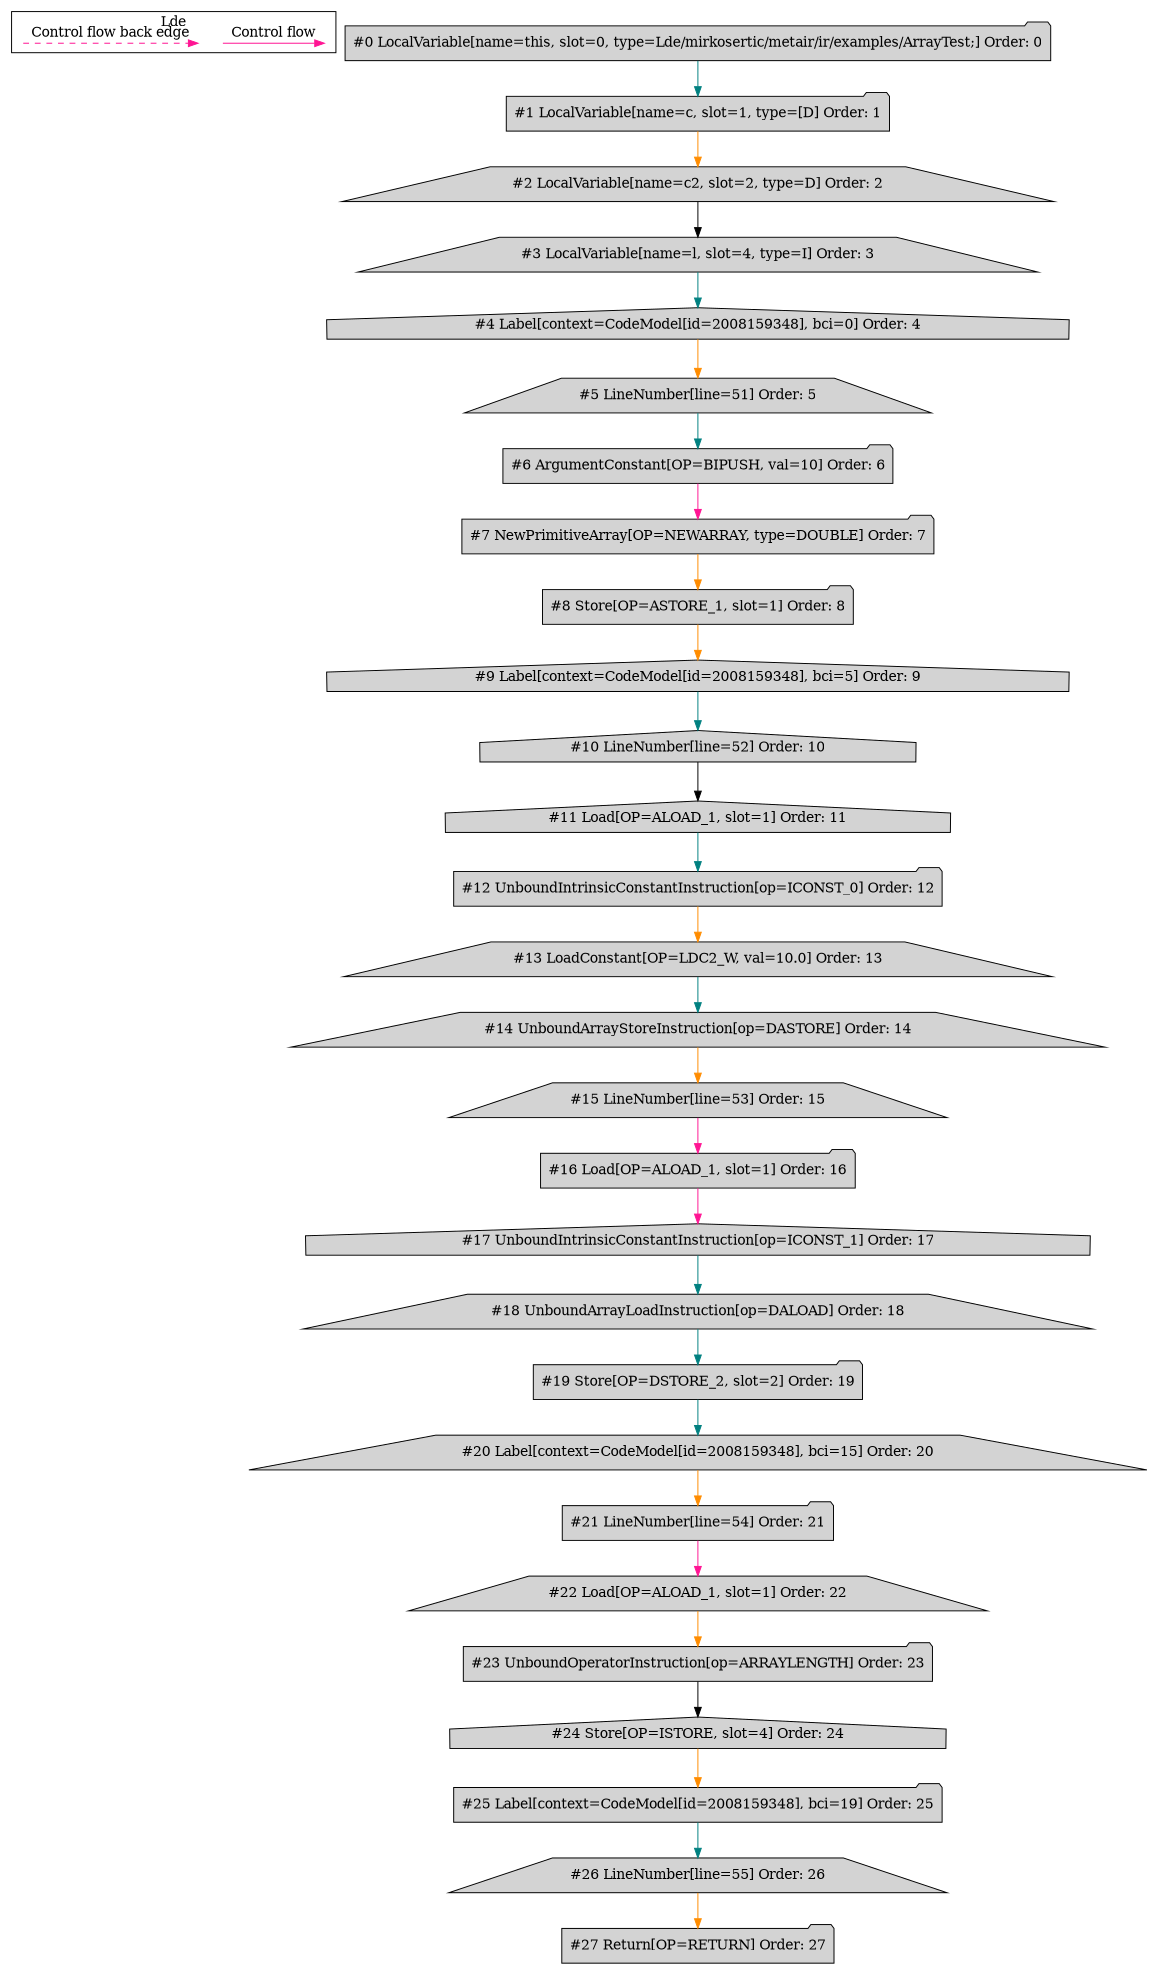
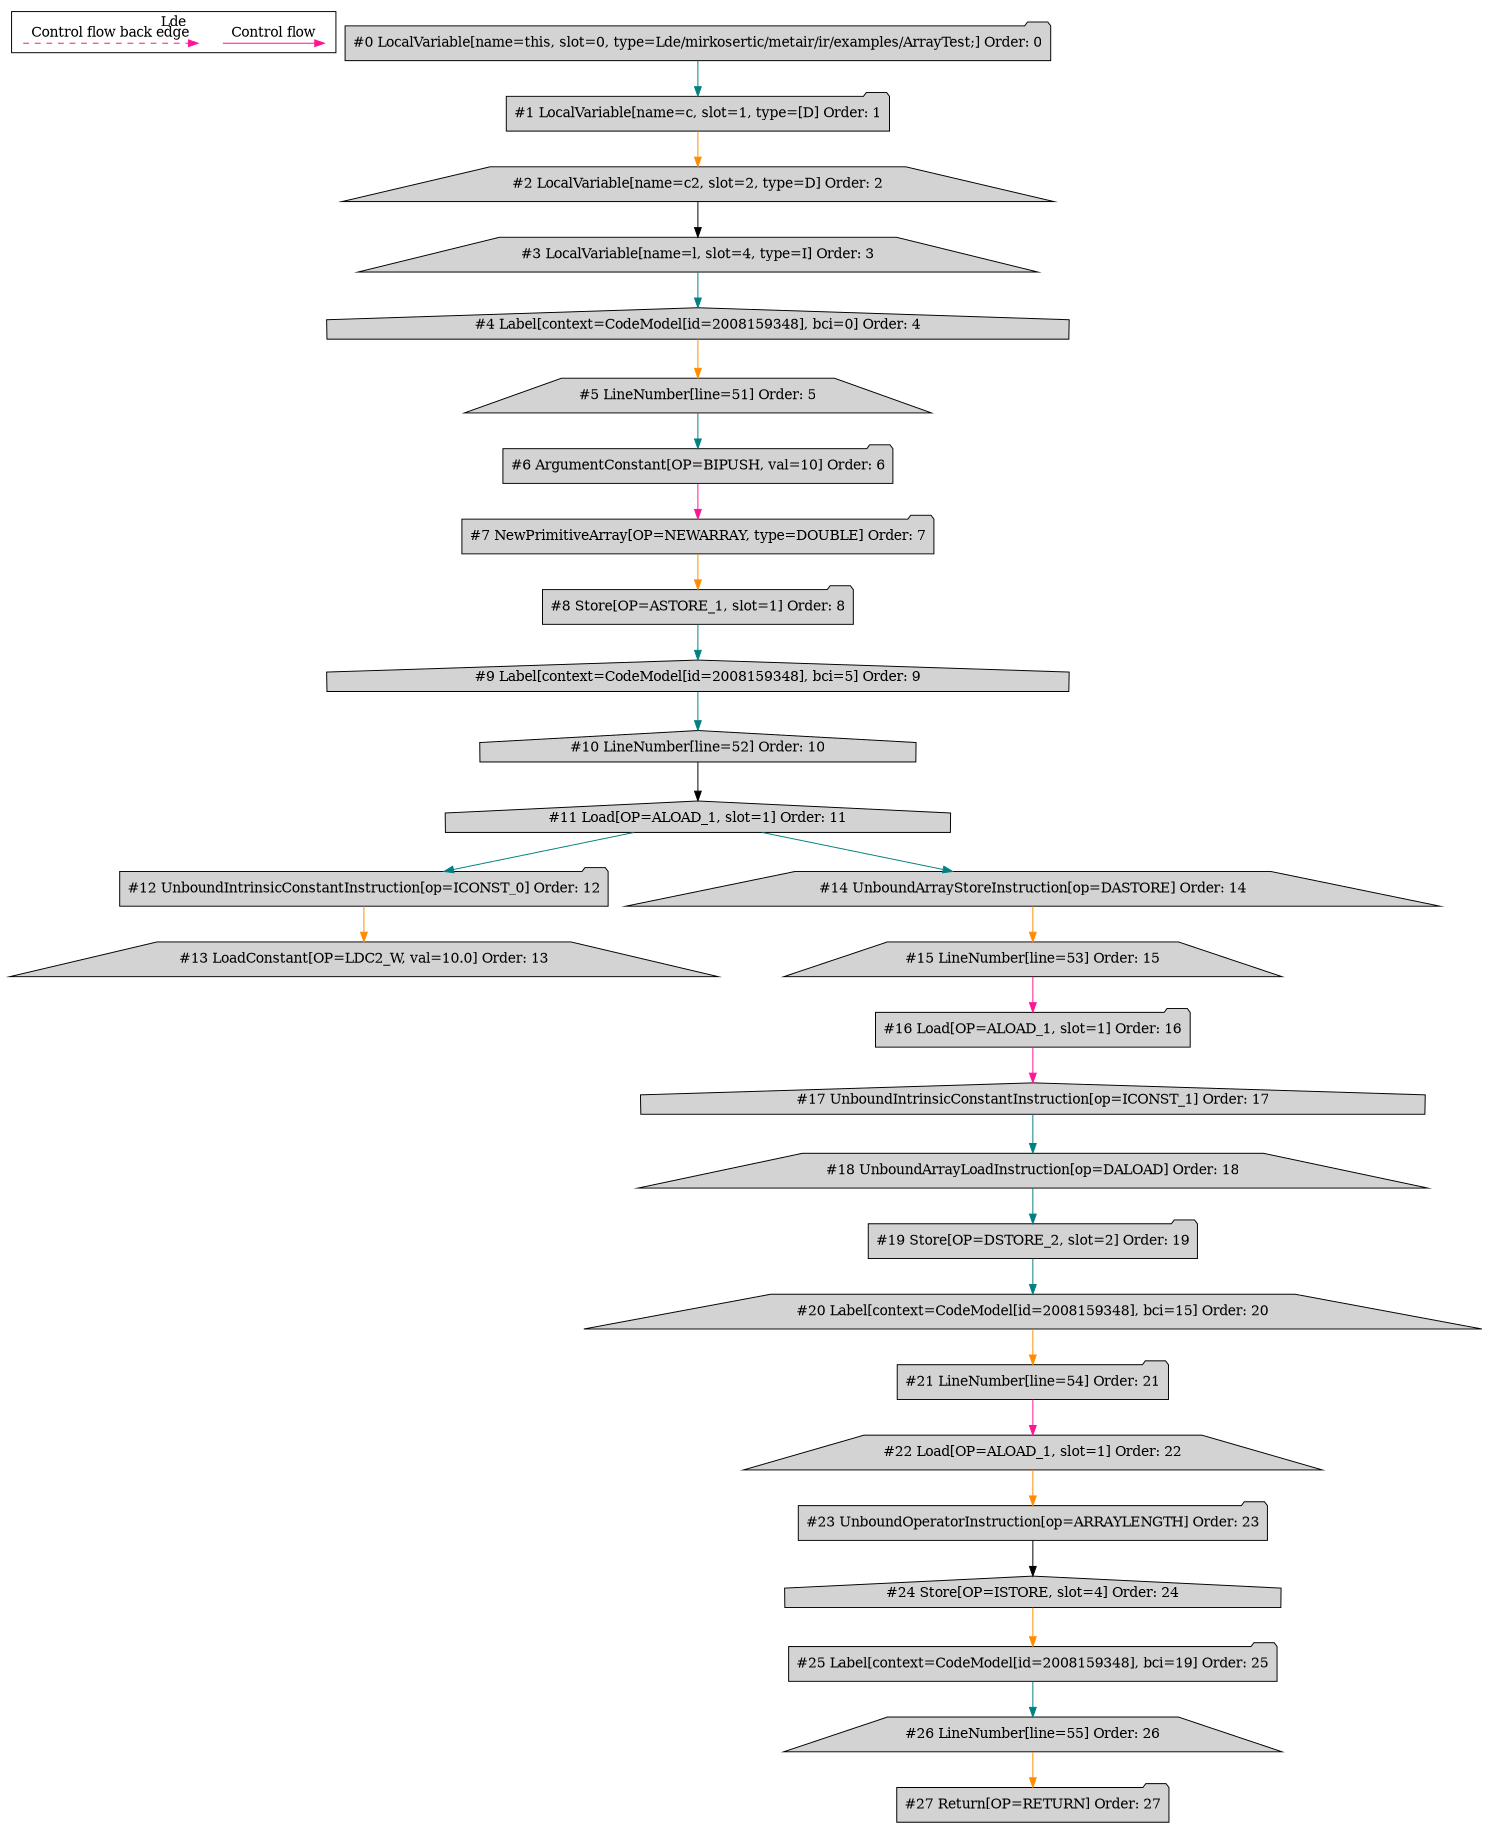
edge "#8 Store[OP=ASTORE_1, slot=1] Order: 8" -> "#9 Label[context=CodeModel[id=2008159348], bci=5] Order: 9": color darkorange -> teal
edge "#13 LoadConstant[OP=LDC2_W, val=10.0] Order: 13" -> "#14 UnboundArrayStoreInstruction[op=DASTORE] Order: 14": now "#11 Load[OP=ALOAD_1, slot=1] Order: 11" -> "#14 UnboundArrayStoreInstruction[op=DASTORE] Order: 14"
